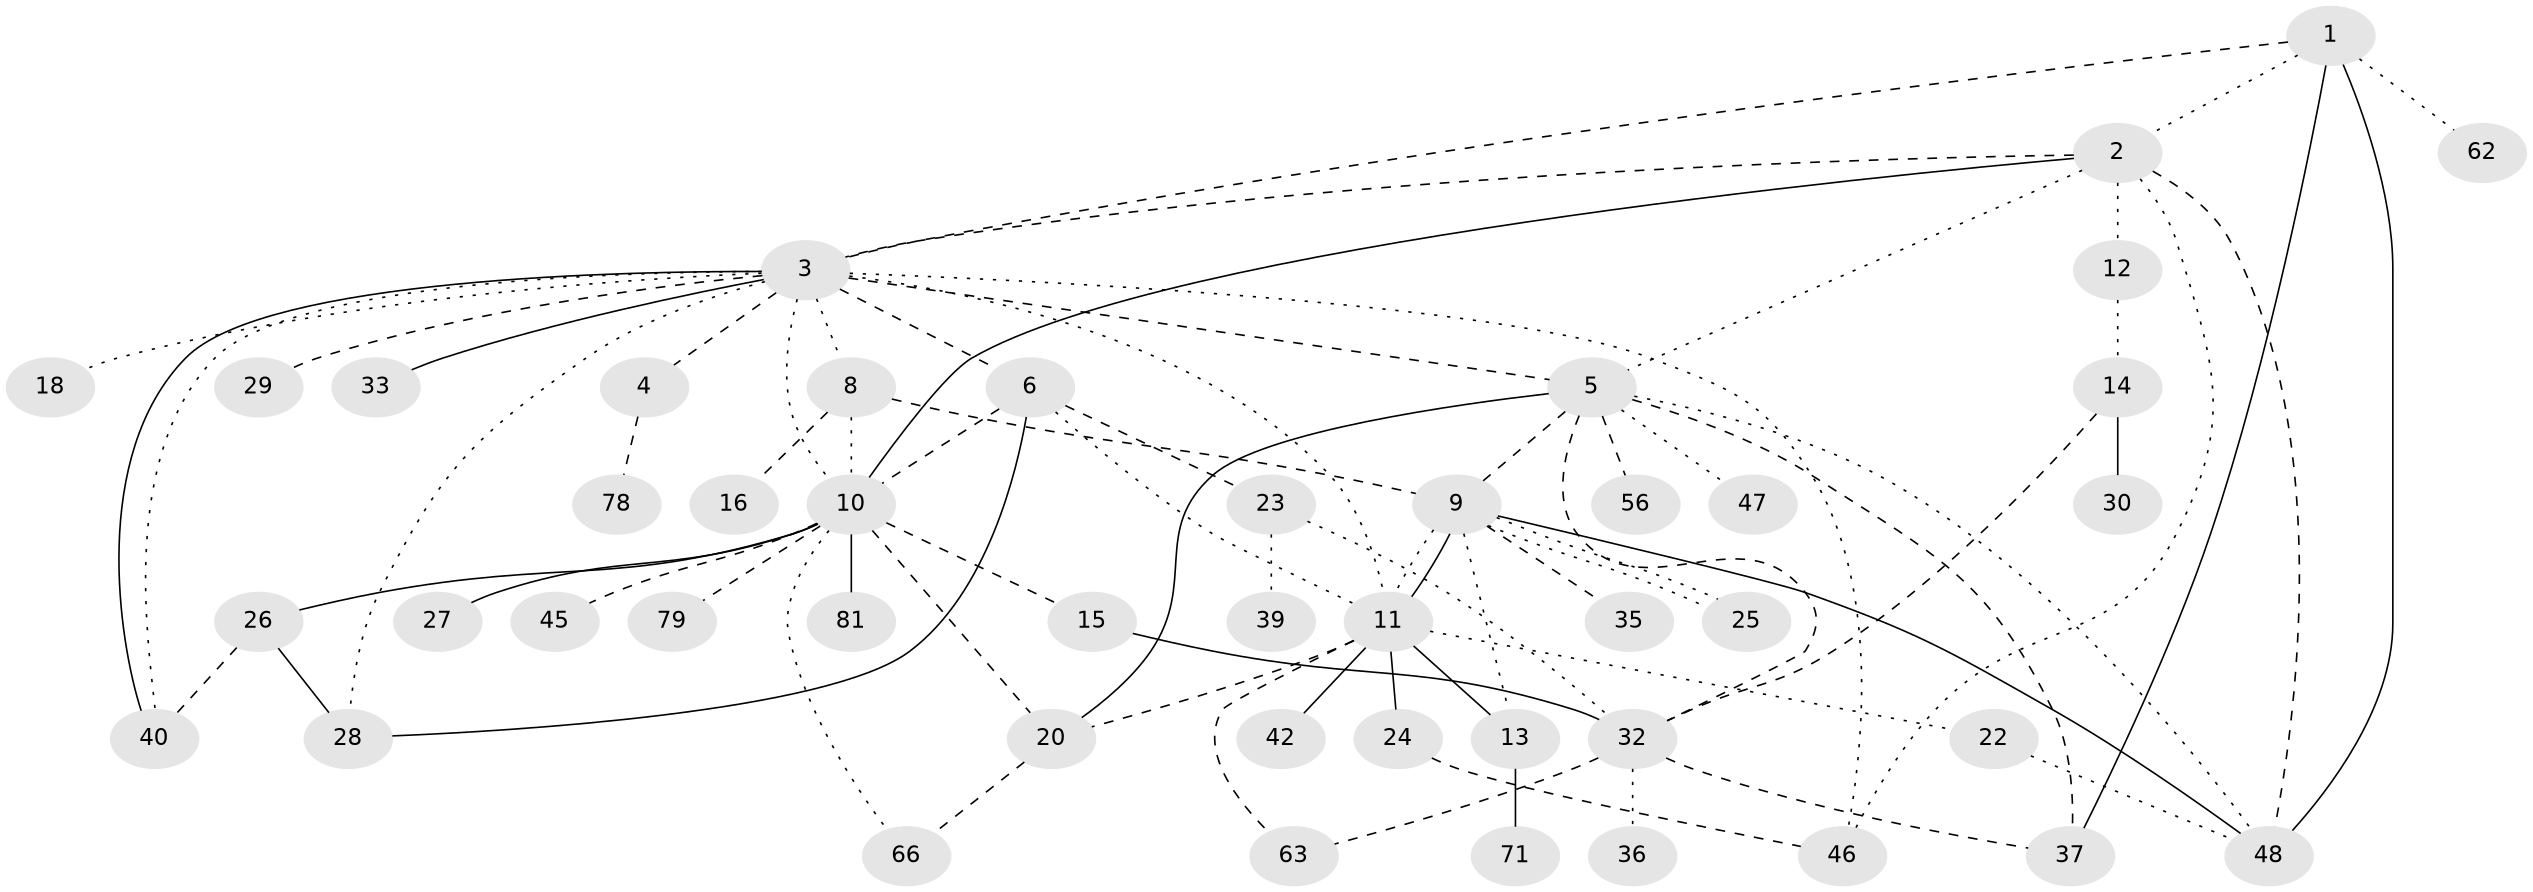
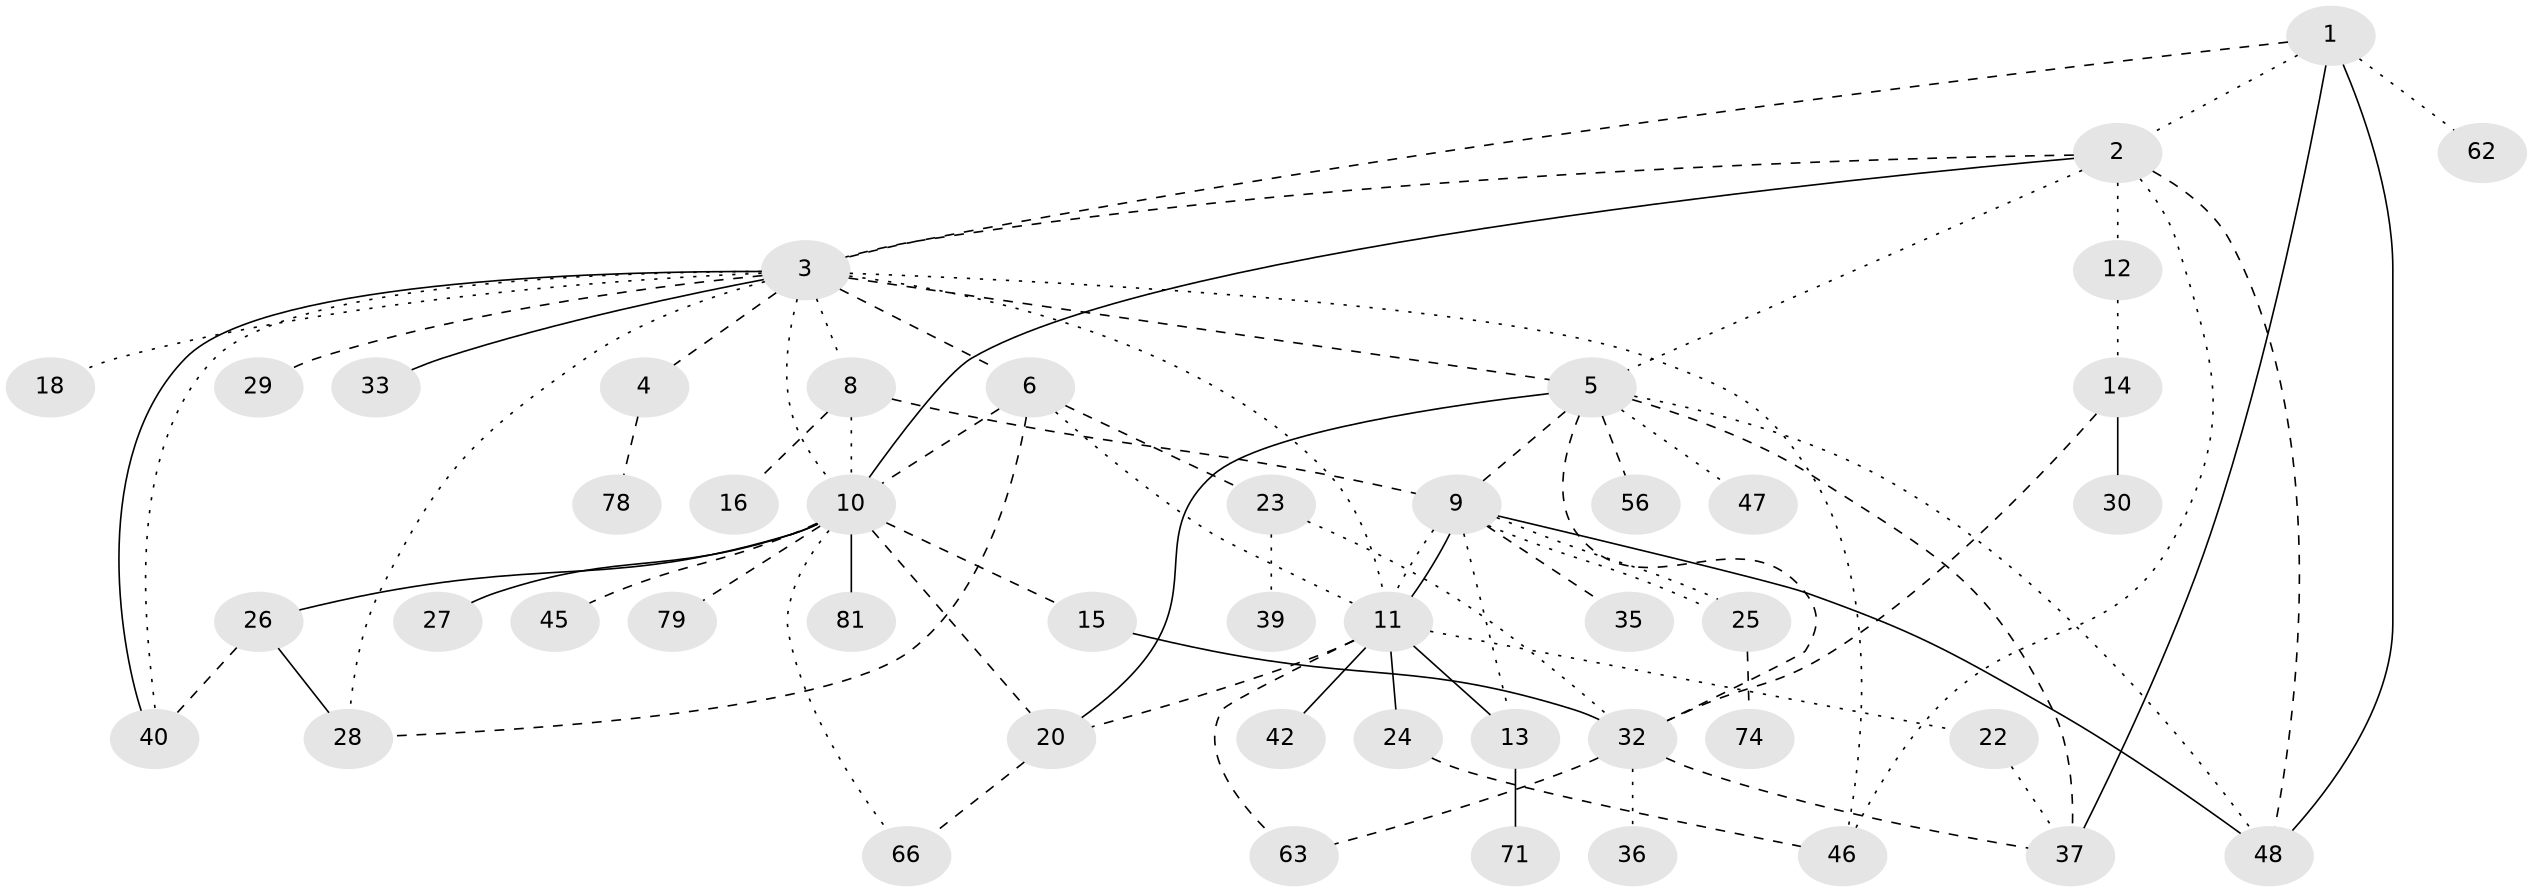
edge "6" -- "28": style solid -> dashed
node "74": added
edge "22" -- "48": now "22" -- "37"
